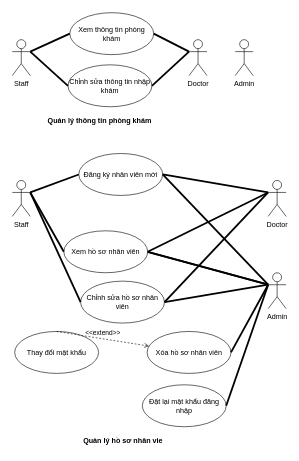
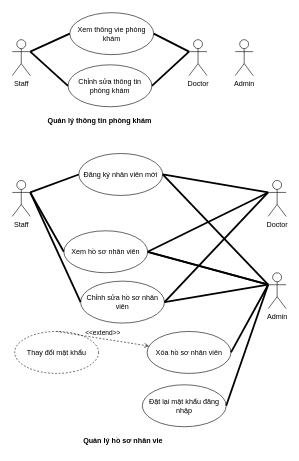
node "Xem thông tin phòng khám": label "Xem thông tin phòng khám" -> "Xem thông vie phòng khám"
node "Chỉnh sửa thông tin nhập khám": label "Chỉnh sửa thông tin nhập khám" -> "Chỉnh sửa thông tin phòng khám"
node "Thay đổi mật khẩu": style solid -> dashed
